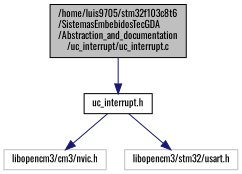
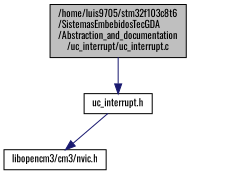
node "libopencm3/cm3/nvic.h": color grey75 -> black
node "libopencm3/stm32/usart.h": removed
